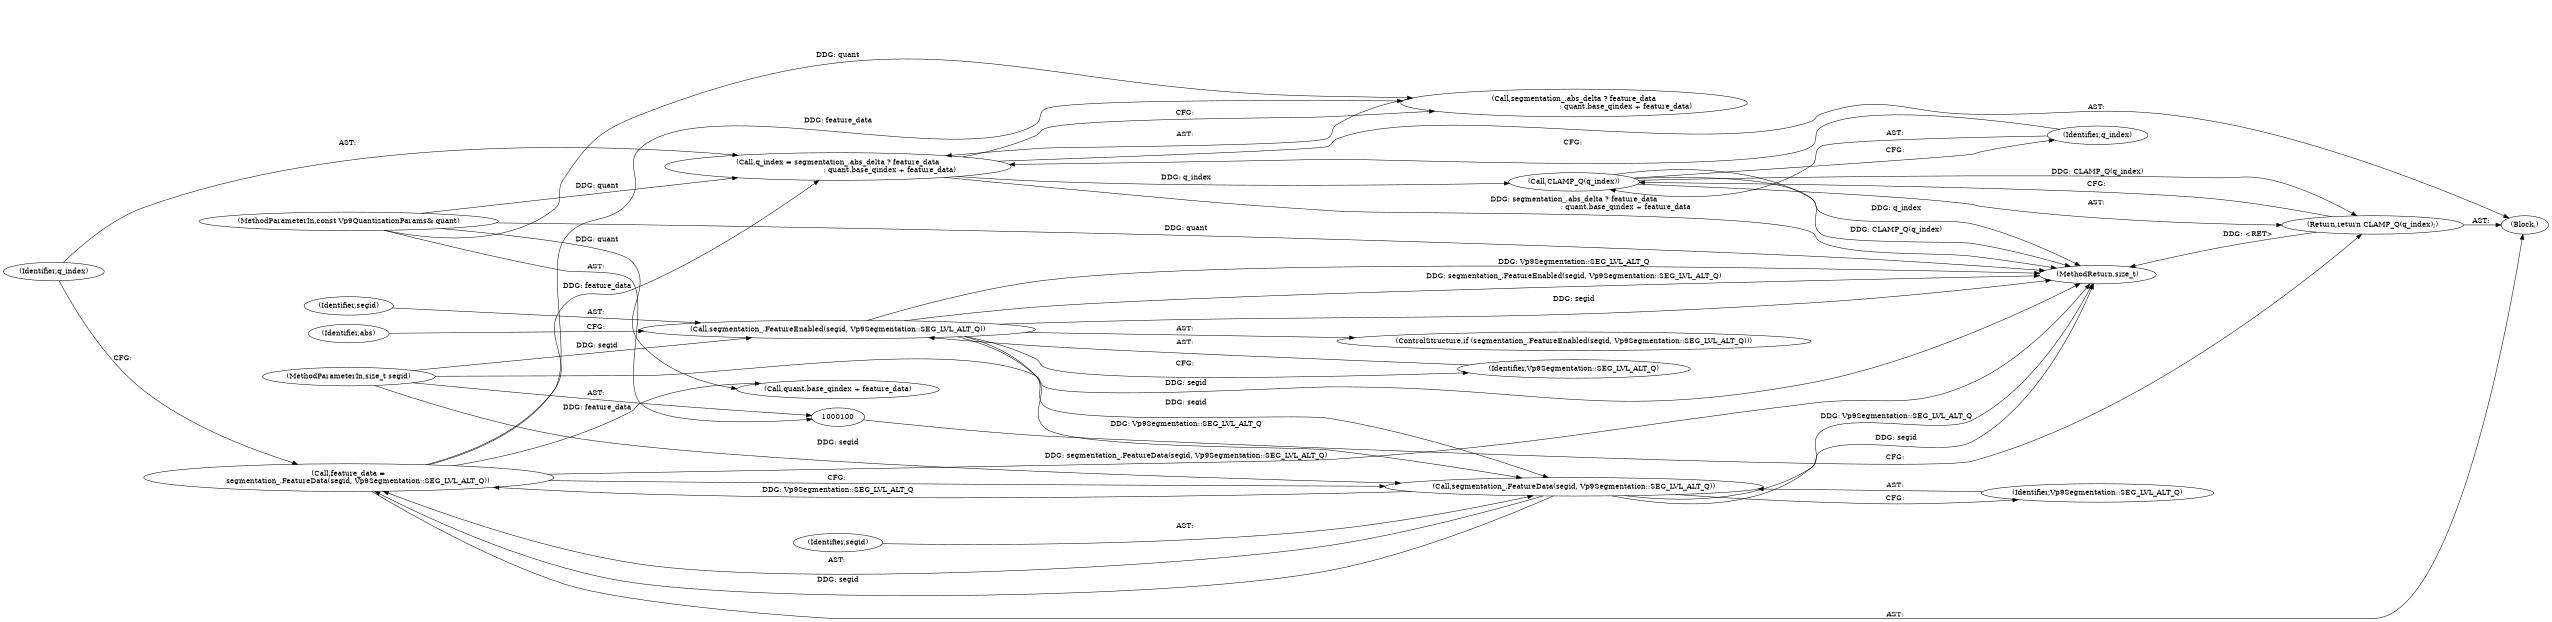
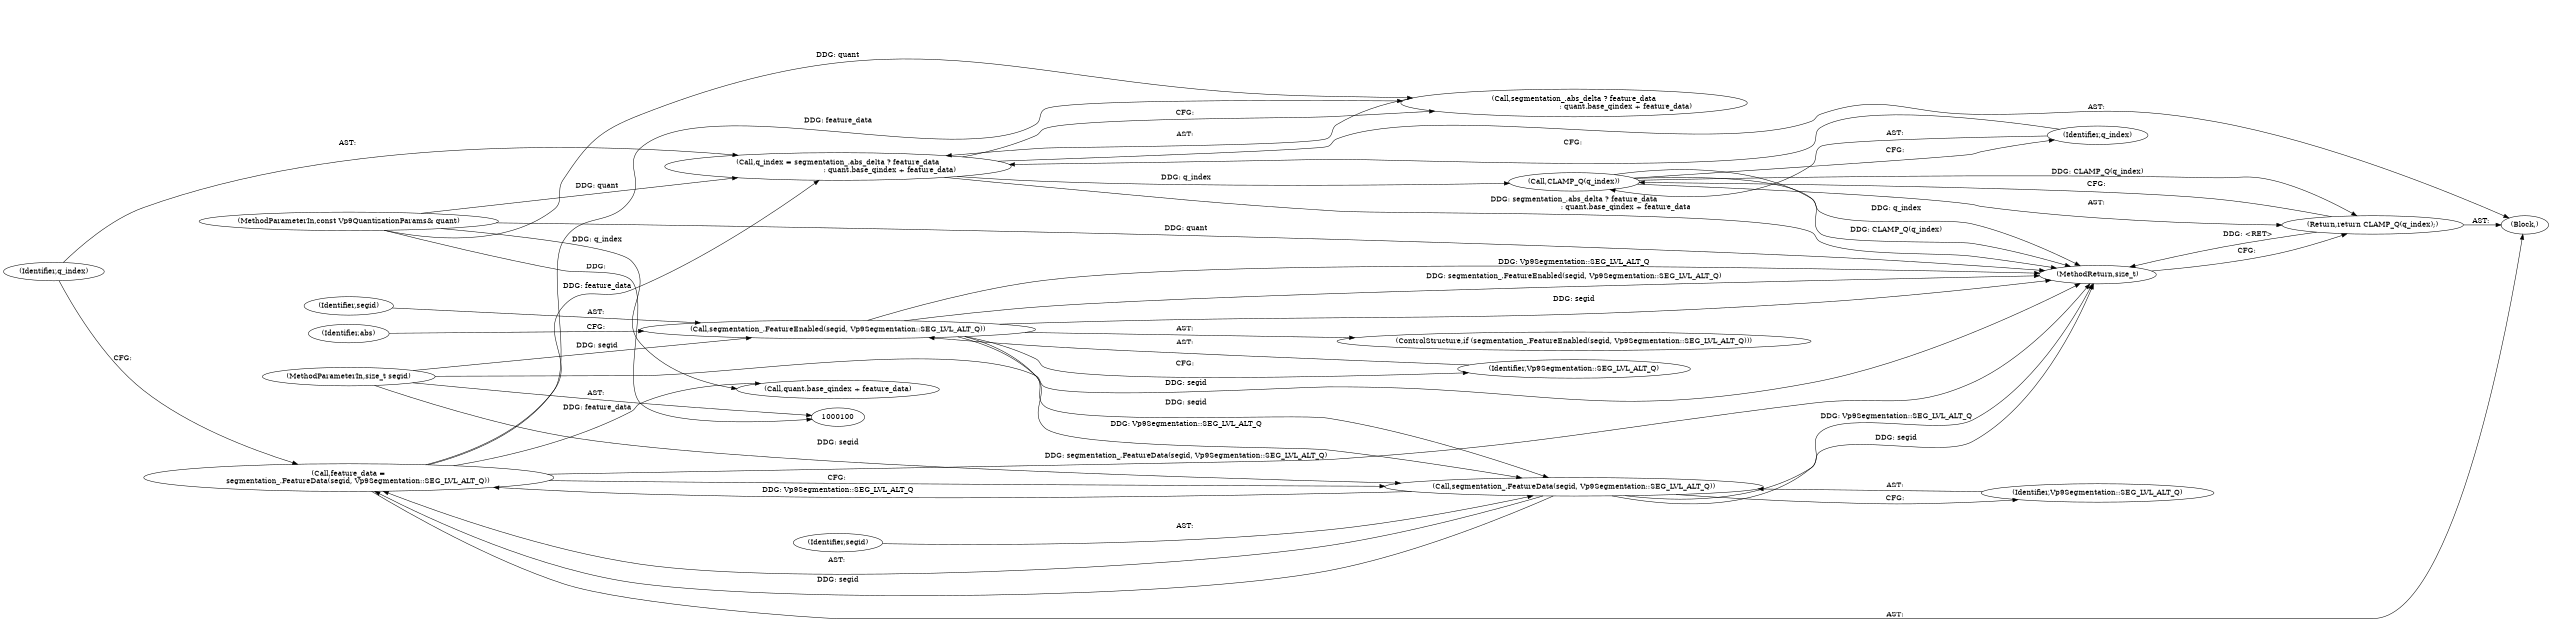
edge "(MethodParameterIn,const Vp9QuantizationParams& quant)" -> "(Call,quant.base_qindex + feature_data)": label "DDG: quant" -> "DDG: q_index"
edge "(MethodParameterIn,const Vp9QuantizationParams& quant)" -> "1000100": label "AST: " -> "DDG: "
edge "1000100" -> "(Return,return CLAMP_Q(q_index);)": now "(MethodReturn,size_t)" -> "(Return,return CLAMP_Q(q_index);)"
